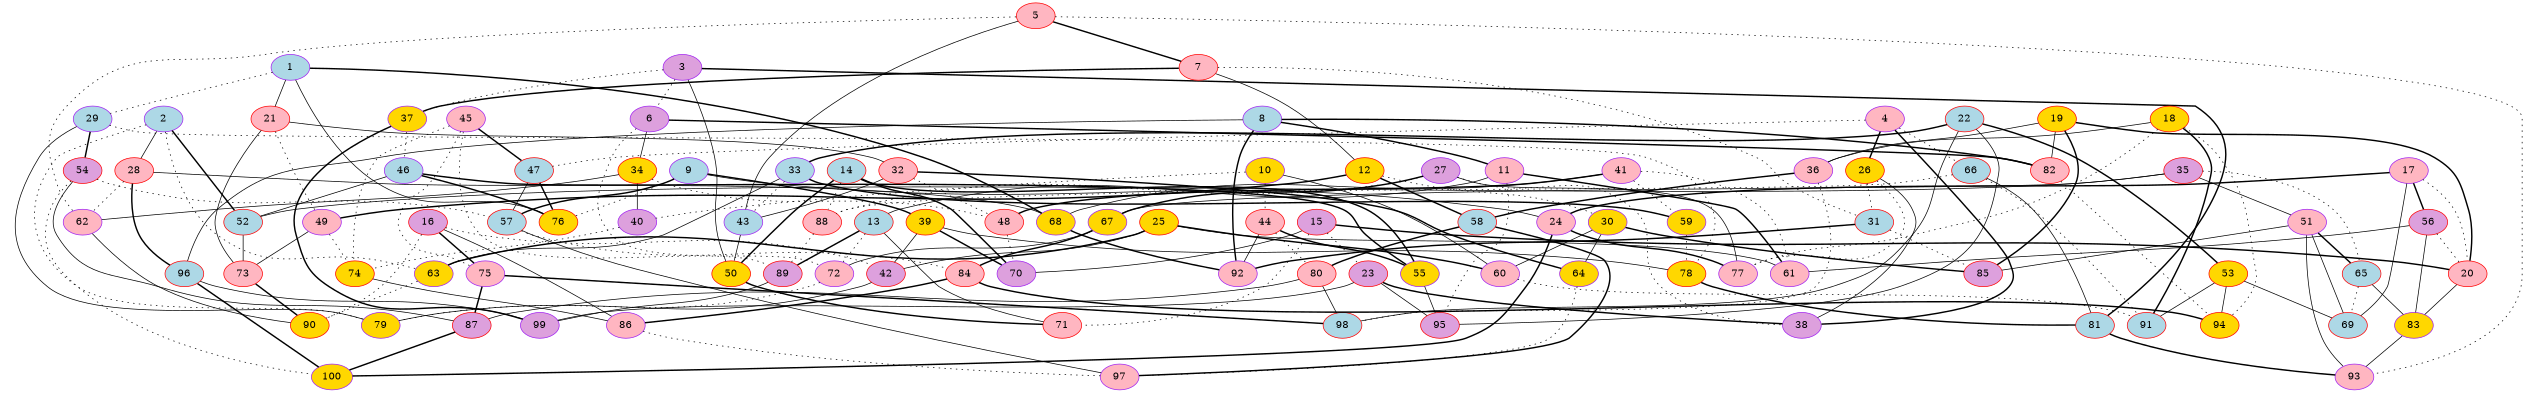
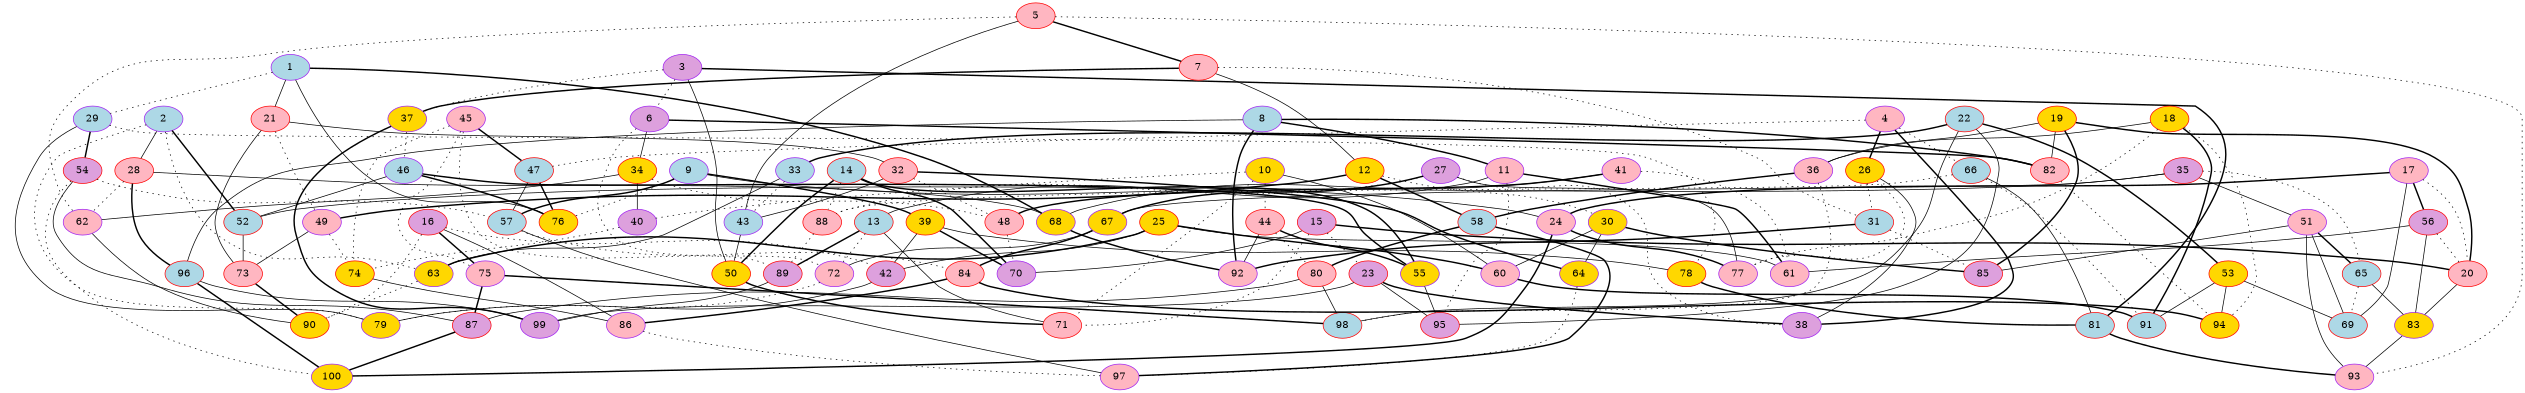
node "59": removed
edge "10" -- "71": added
edge "60" -- "91": style dotted -> bold
